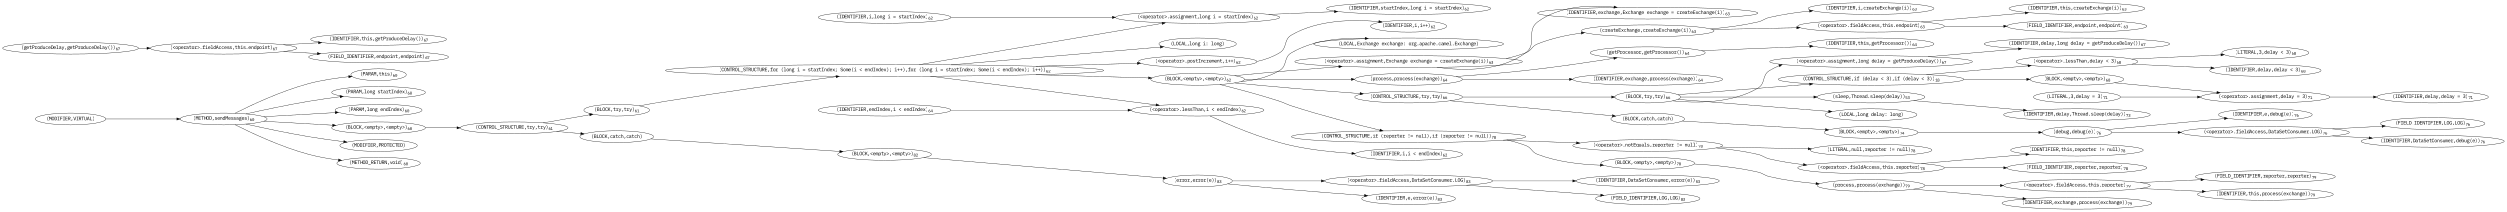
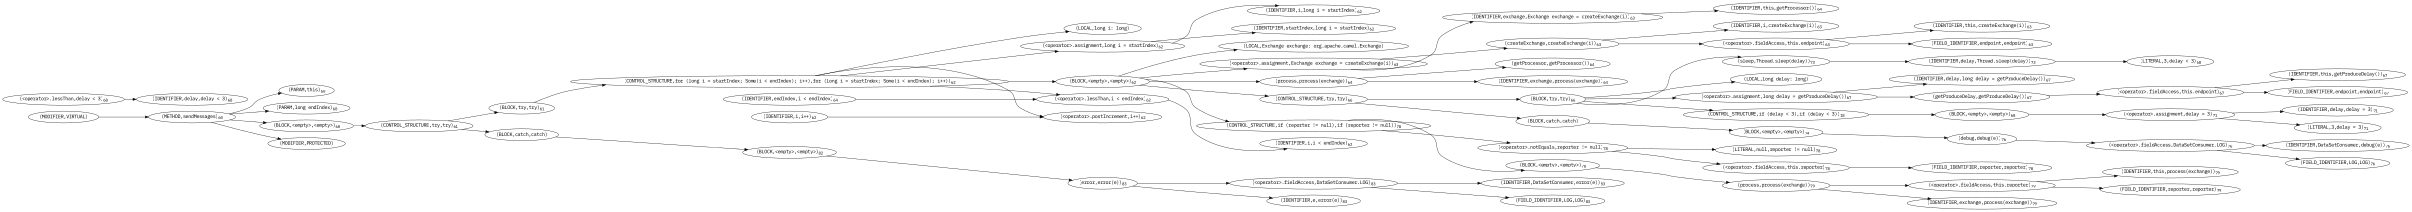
edge "(IDENTIFIER,i,long i = startIndex)" -> "(<operator>.assignment,long i = startIndex)": reversed
edge "(<operator>.postIncrement,i++)" -> "(IDENTIFIER,i,i++)": reversed
edge "(getProcessor,getProcessor())" -> "(IDENTIFIER,this,getProcessor())": now "(IDENTIFIER,exchange,Exchange exchange = createExchange(i))" -> "(IDENTIFIER,this,getProcessor())"
edge "(<operator>.lessThan,delay < 3)" -> "(LITERAL,3,delay < 3)": now "(IDENTIFIER,delay,Thread.sleep(delay))" -> "(LITERAL,3,delay < 3)"
edge "(CONTROL_STRUCTURE,if (delay < 3),if (delay < 3))" -> "(<operator>.lessThan,delay < 3)": removed
node "(PARAM,long startIndex)": removed
edge "(<operator>.assignment,long delay = getProduceDelay())" -> "(getProduceDelay,getProduceDelay())": added
node "(sleep,Thread.sleep(delay))": text "53" -> "73"
edge "(LITERAL,3,delay = 3)" -> "(<operator>.assignment,delay = 3)": reversed
node "(IDENTIFIER,e,debug(e))": removed
node "(IDENTIFIER,this,reporter != null)": removed
node "(METHOD_RETURN,void)": removed
